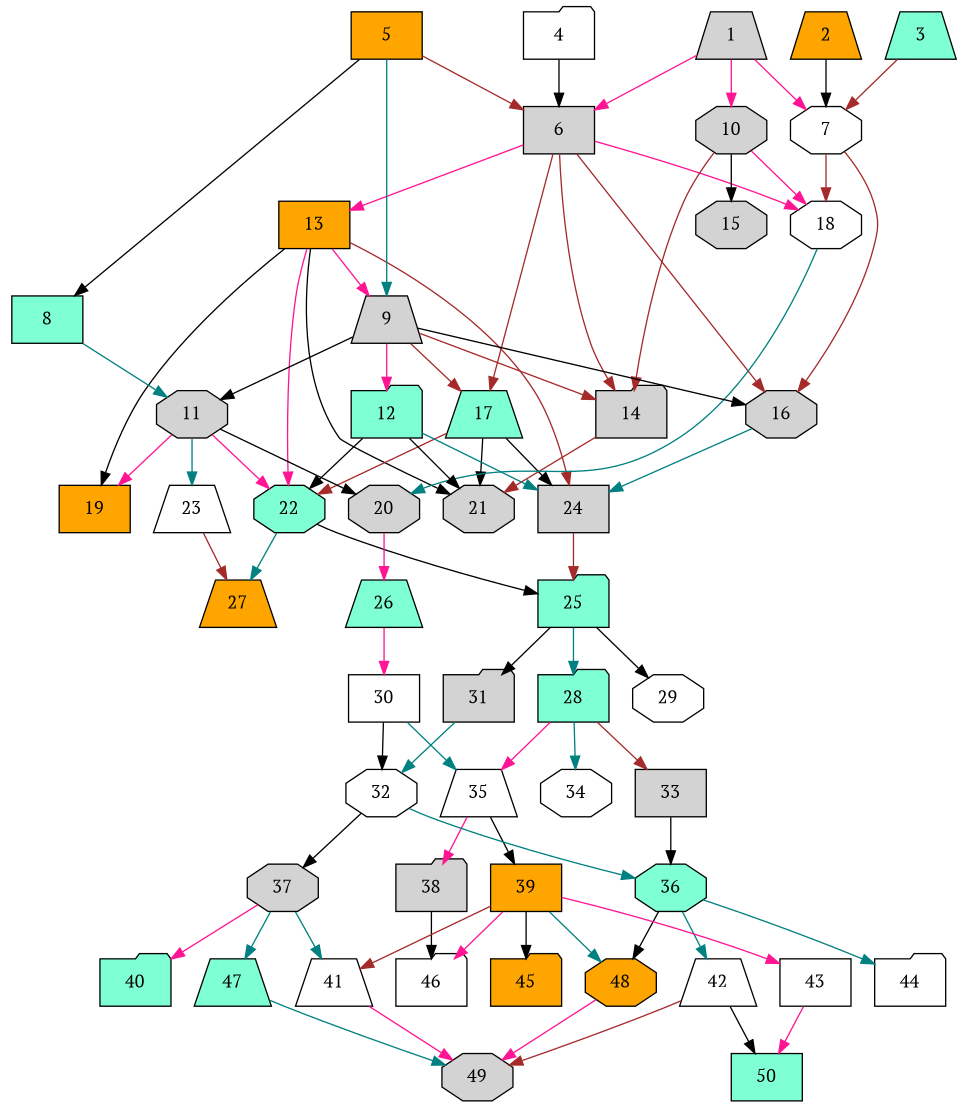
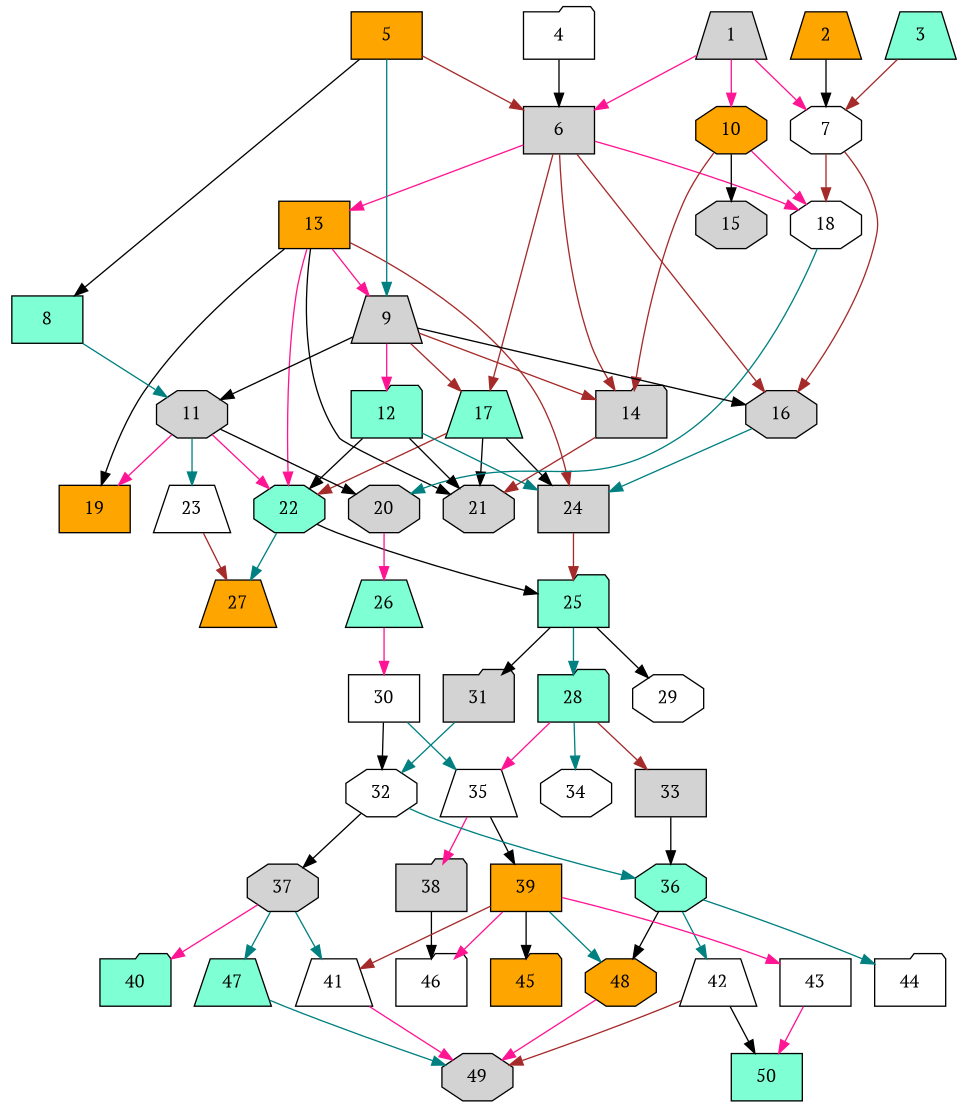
node "10": fillcolor lightgrey -> orange
